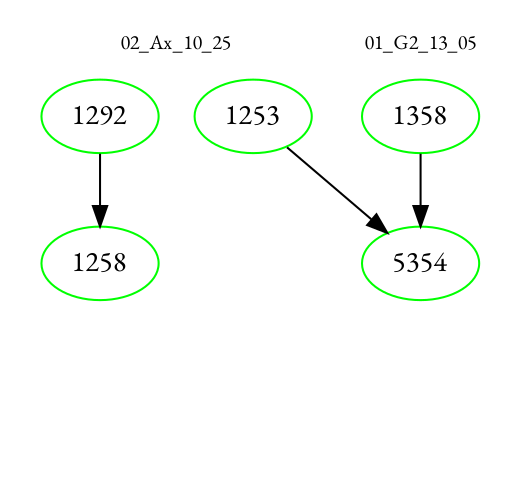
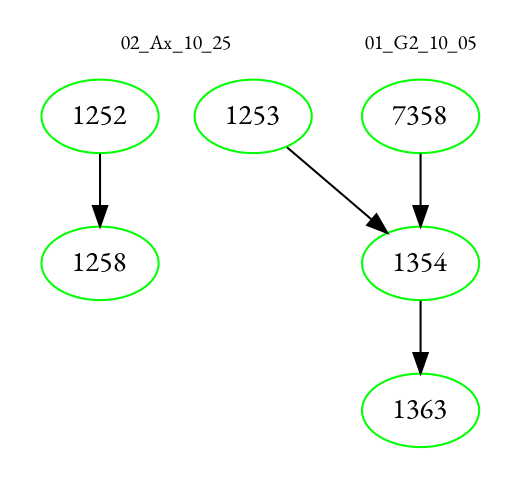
cluster "01_G2_13_05": label "01_G2_13_05" -> "01_G2_10_05"
node "1292": label "1292" -> "1252"
node "1358": label "1358" -> "7358"
node "5354": label "5354" -> "1354"
node "1363": added
